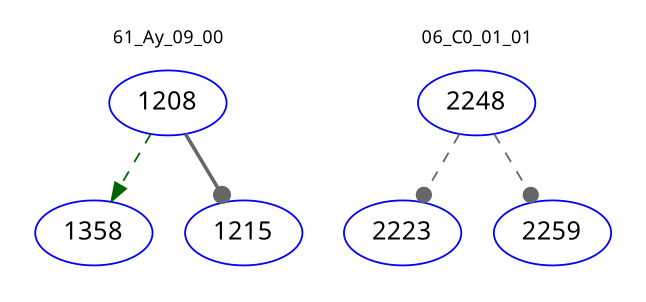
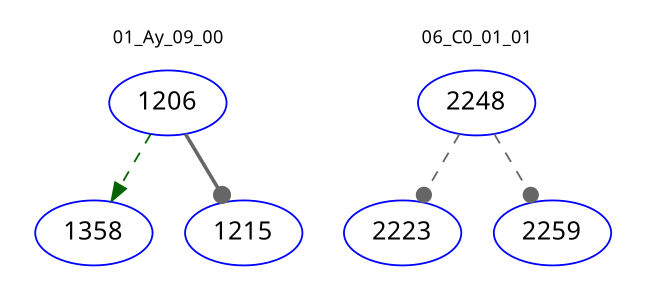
cluster "61_Ay_09_00": label "61_Ay_09_00" -> "01_Ay_09_00"
node "1208": label "1208" -> "1206"
